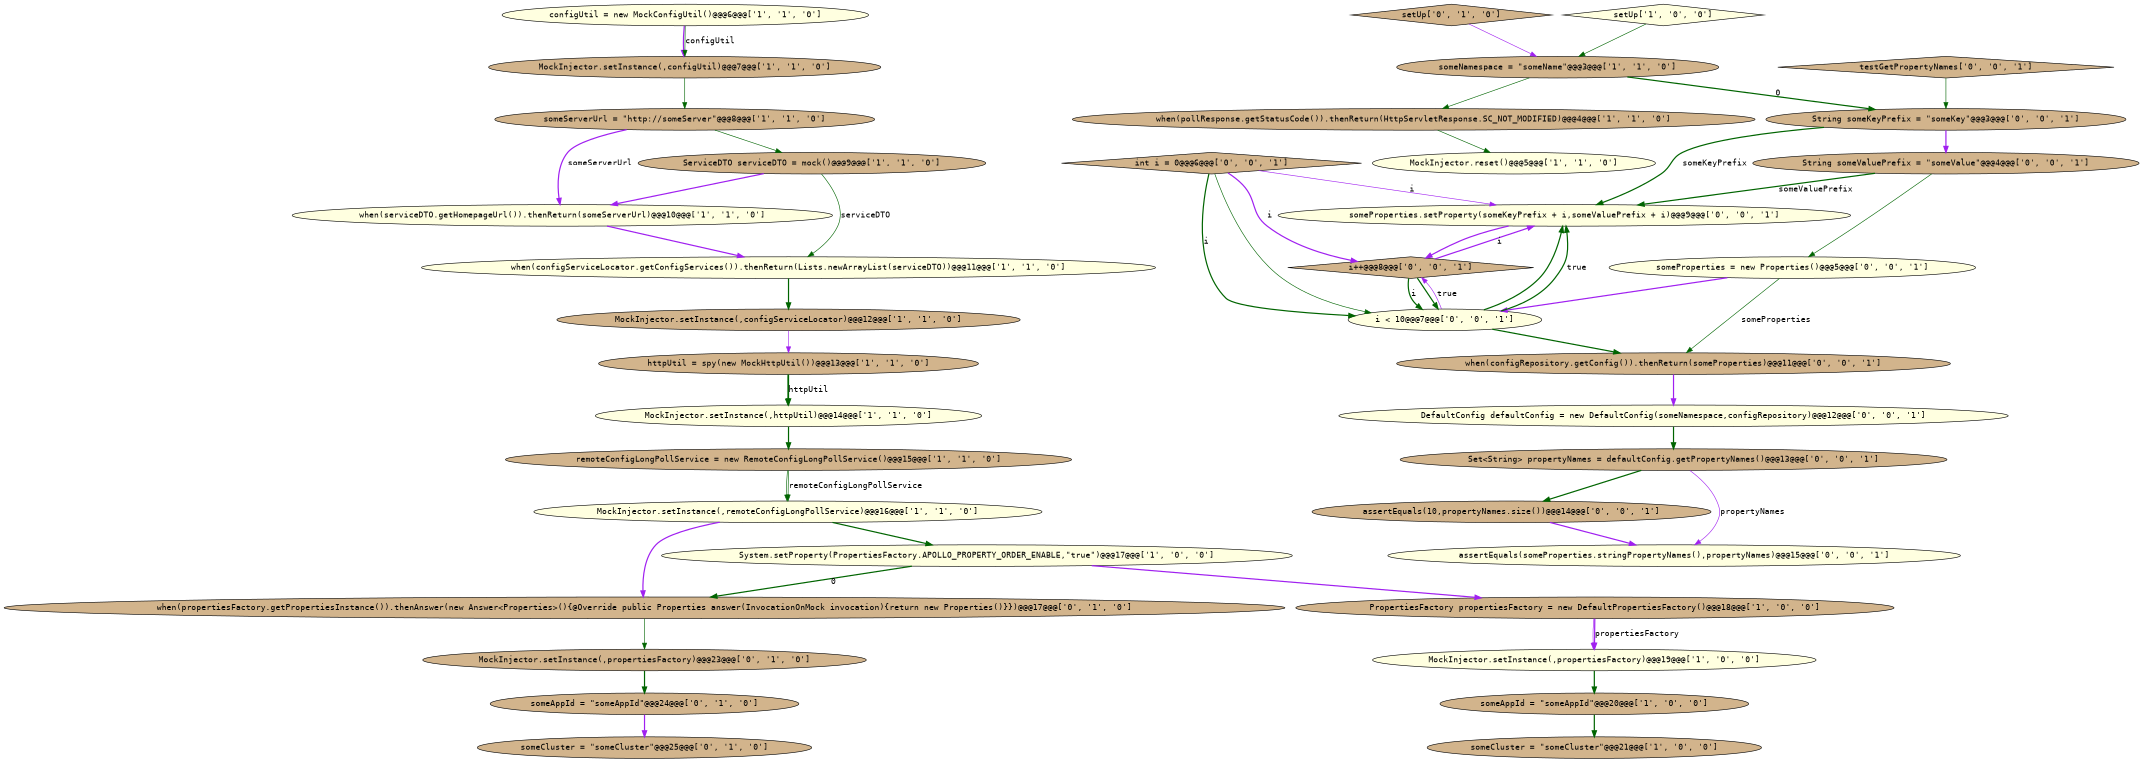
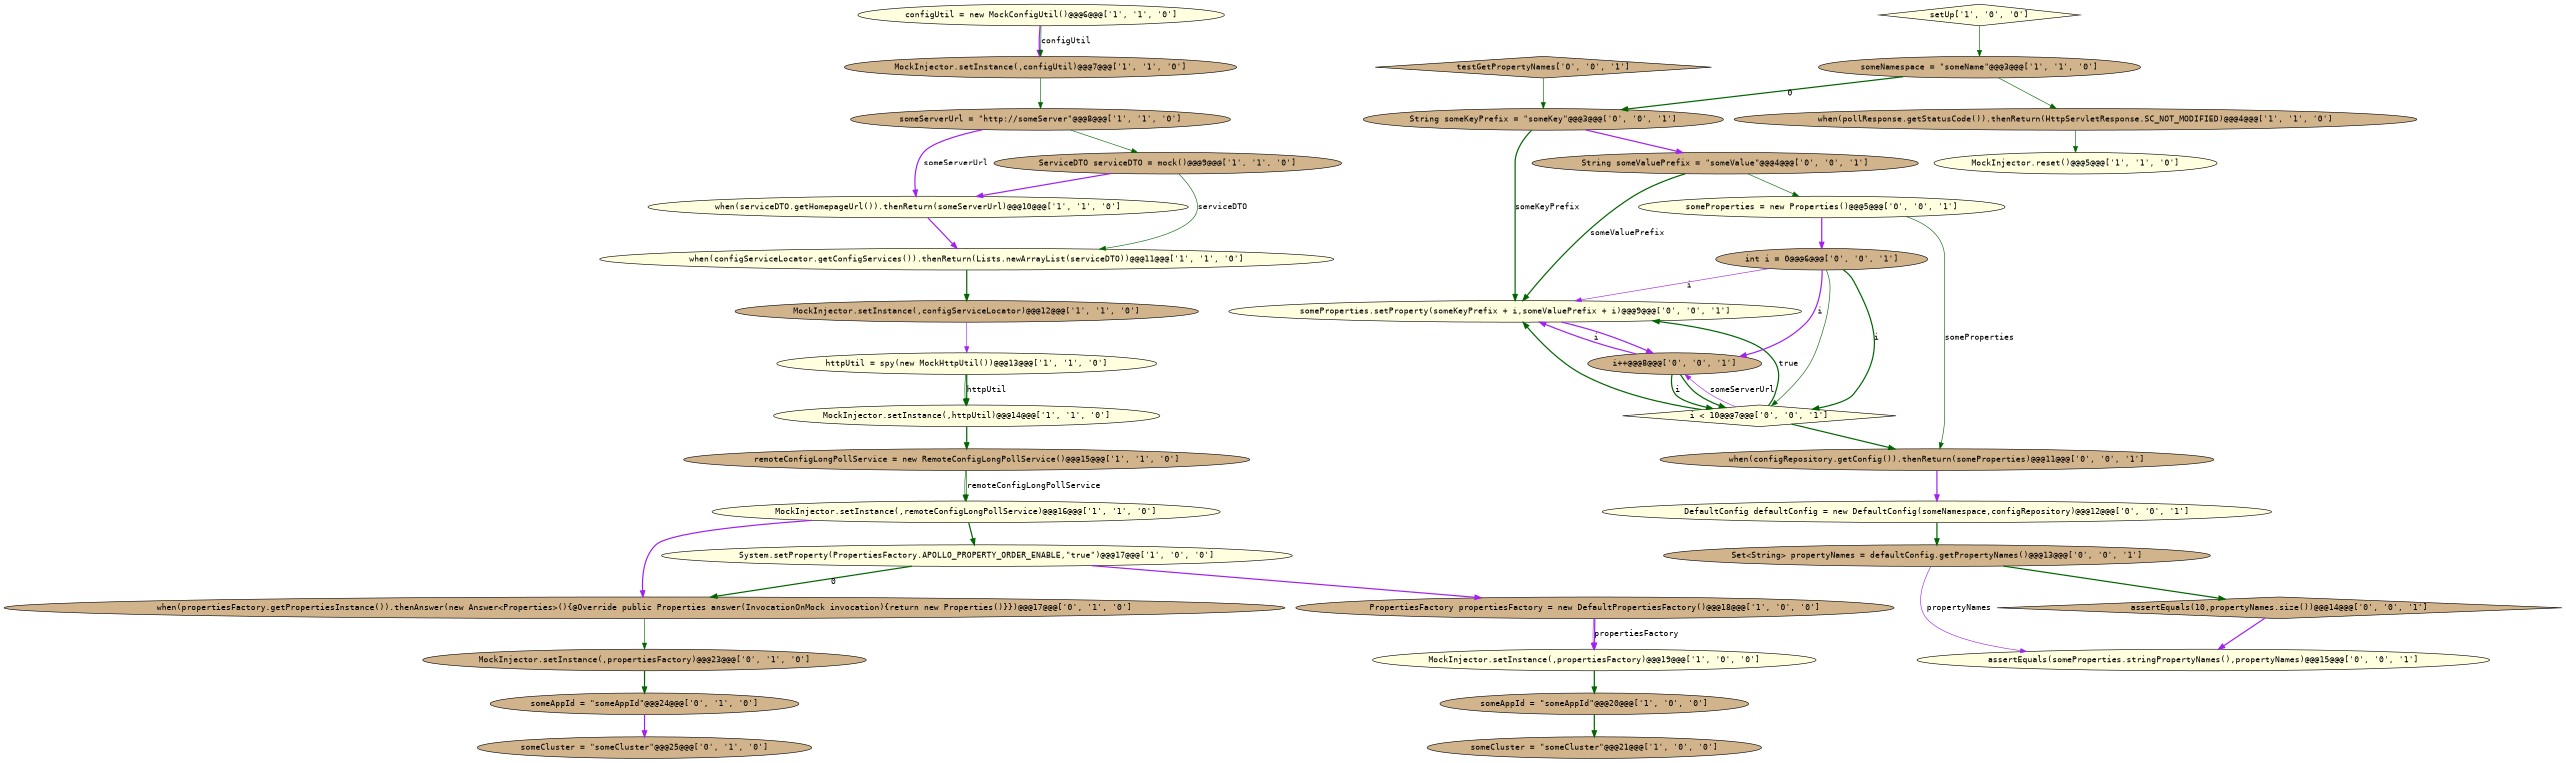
node "setUp['0', '1', '0']": removed
node "int i = 0@@@6@@@['0', '0', '1']": shape diamond -> ellipse
node "i++@@@8@@@['0', '0', '1']": shape diamond -> ellipse
edge "i < 10@@@7@@@['0', '0', '1']" -> "i++@@@8@@@['0', '0', '1']": label "true" -> "someServerUrl"
edge "someProperties = new Properties()@@@5@@@['0', '0', '1']" -> "i < 10@@@7@@@['0', '0', '1']": now "someProperties = new Properties()@@@5@@@['0', '0', '1']" -> "int i = 0@@@6@@@['0', '0', '1']"
node "i < 10@@@7@@@['0', '0', '1']": shape ellipse -> diamond
node "httpUtil = spy(new MockHttpUtil())@@@13@@@['1', '1', '0']": fillcolor tan -> lightyellow
node "assertEquals(10,propertyNames.size())@@@14@@@['0', '0', '1']": shape ellipse -> diamond
